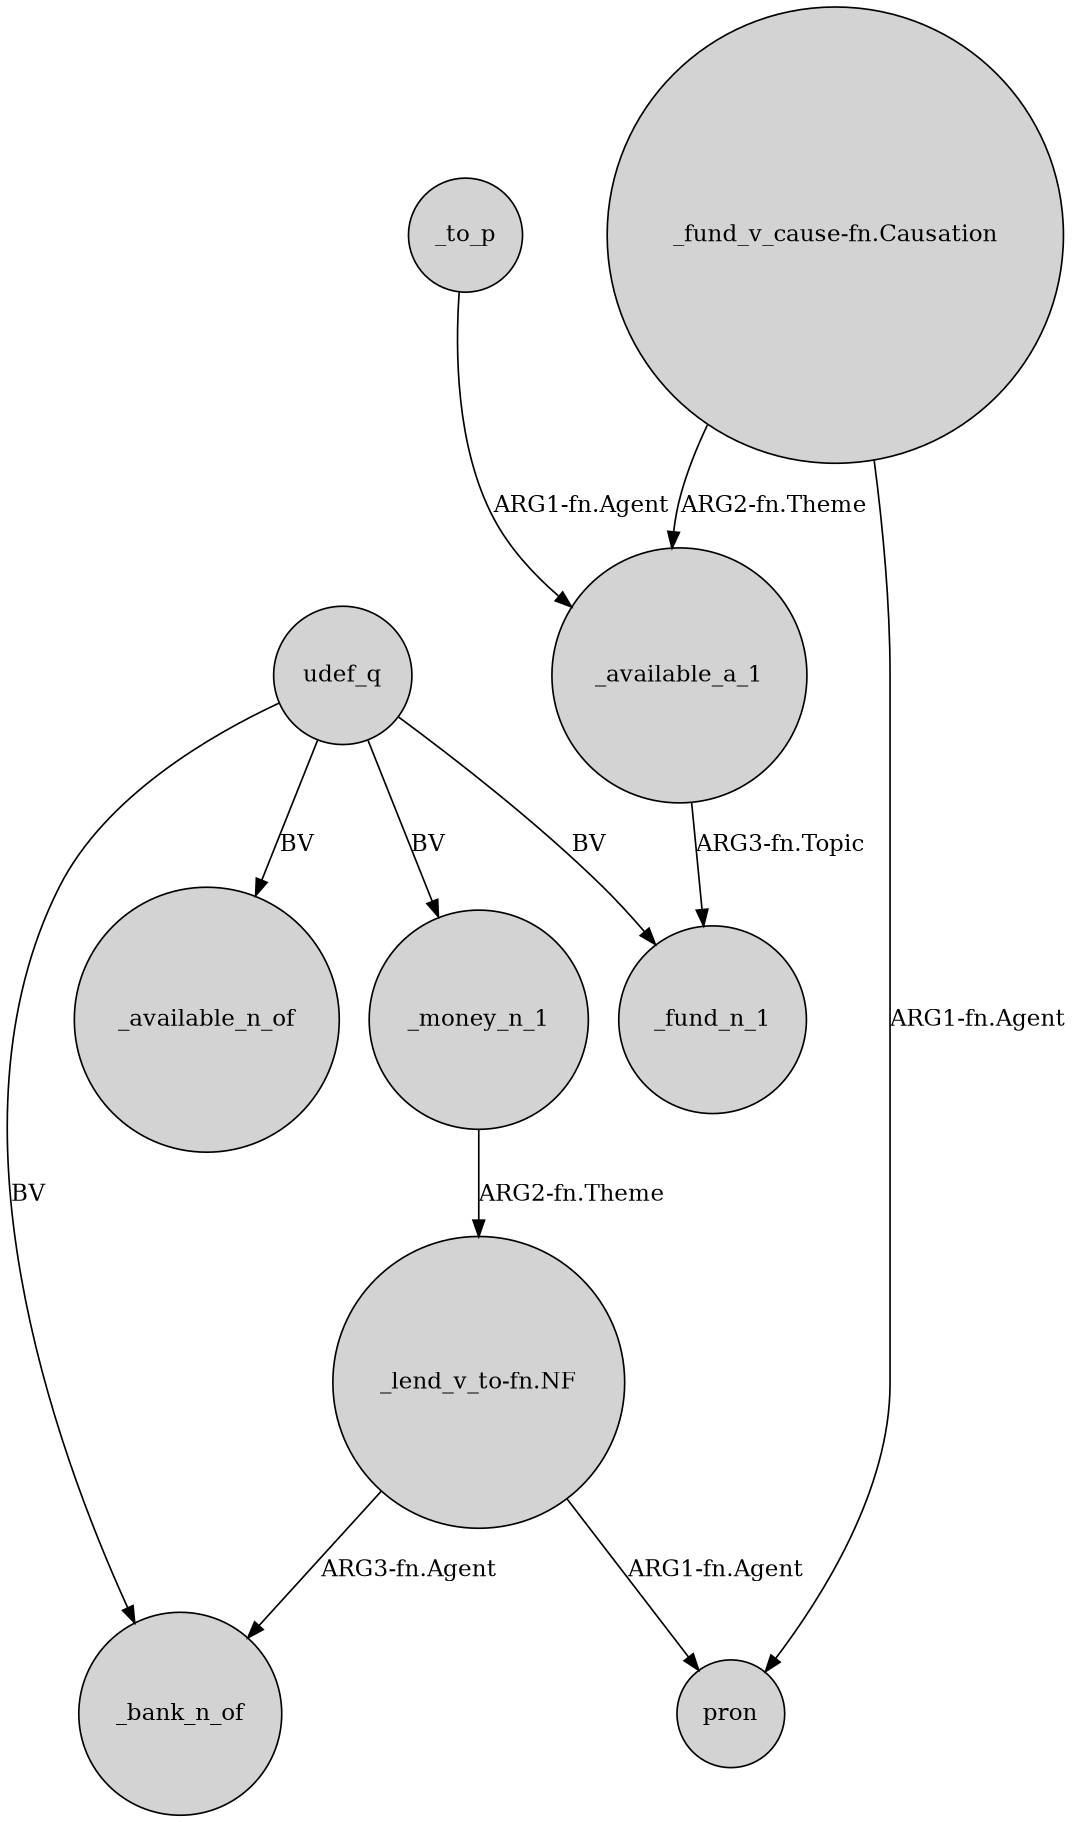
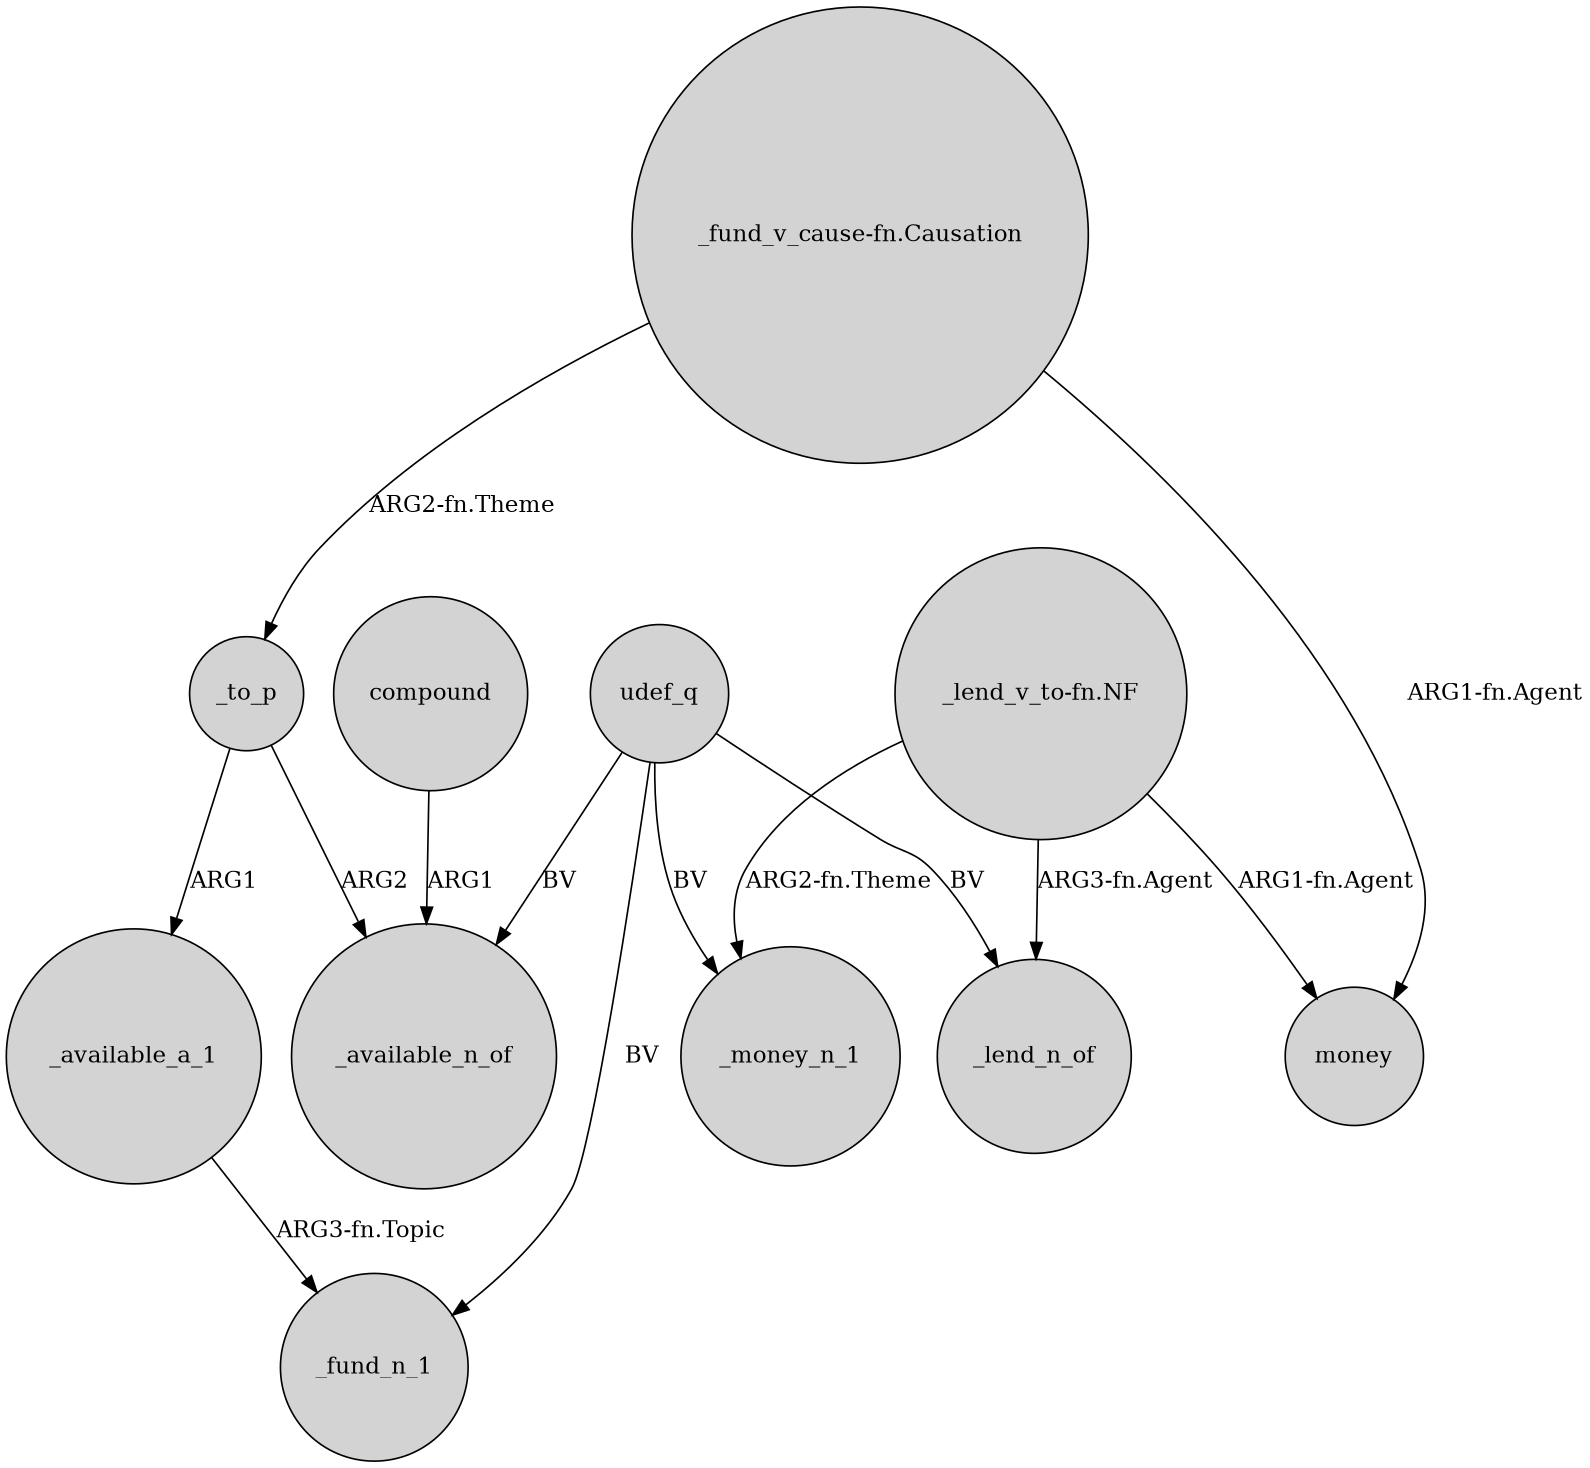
edge "_fund_v_cause-fn.Causation" -> "_available_a_1": now "_fund_v_cause-fn.Causation" -> "_to_p"
edge "_to_p" -> "_available_a_1": label "ARG1-fn.Agent" -> "ARG1"
node "compound": added
edge "_to_p" -> "_available_n_of": added, label "ARG2"
edge "_money_n_1" -> "_lend_v_to-fn.NF": reversed
node "_bank_n_of": label "_bank_n_of" -> "_lend_n_of"
node "pron": label "pron" -> "money"
